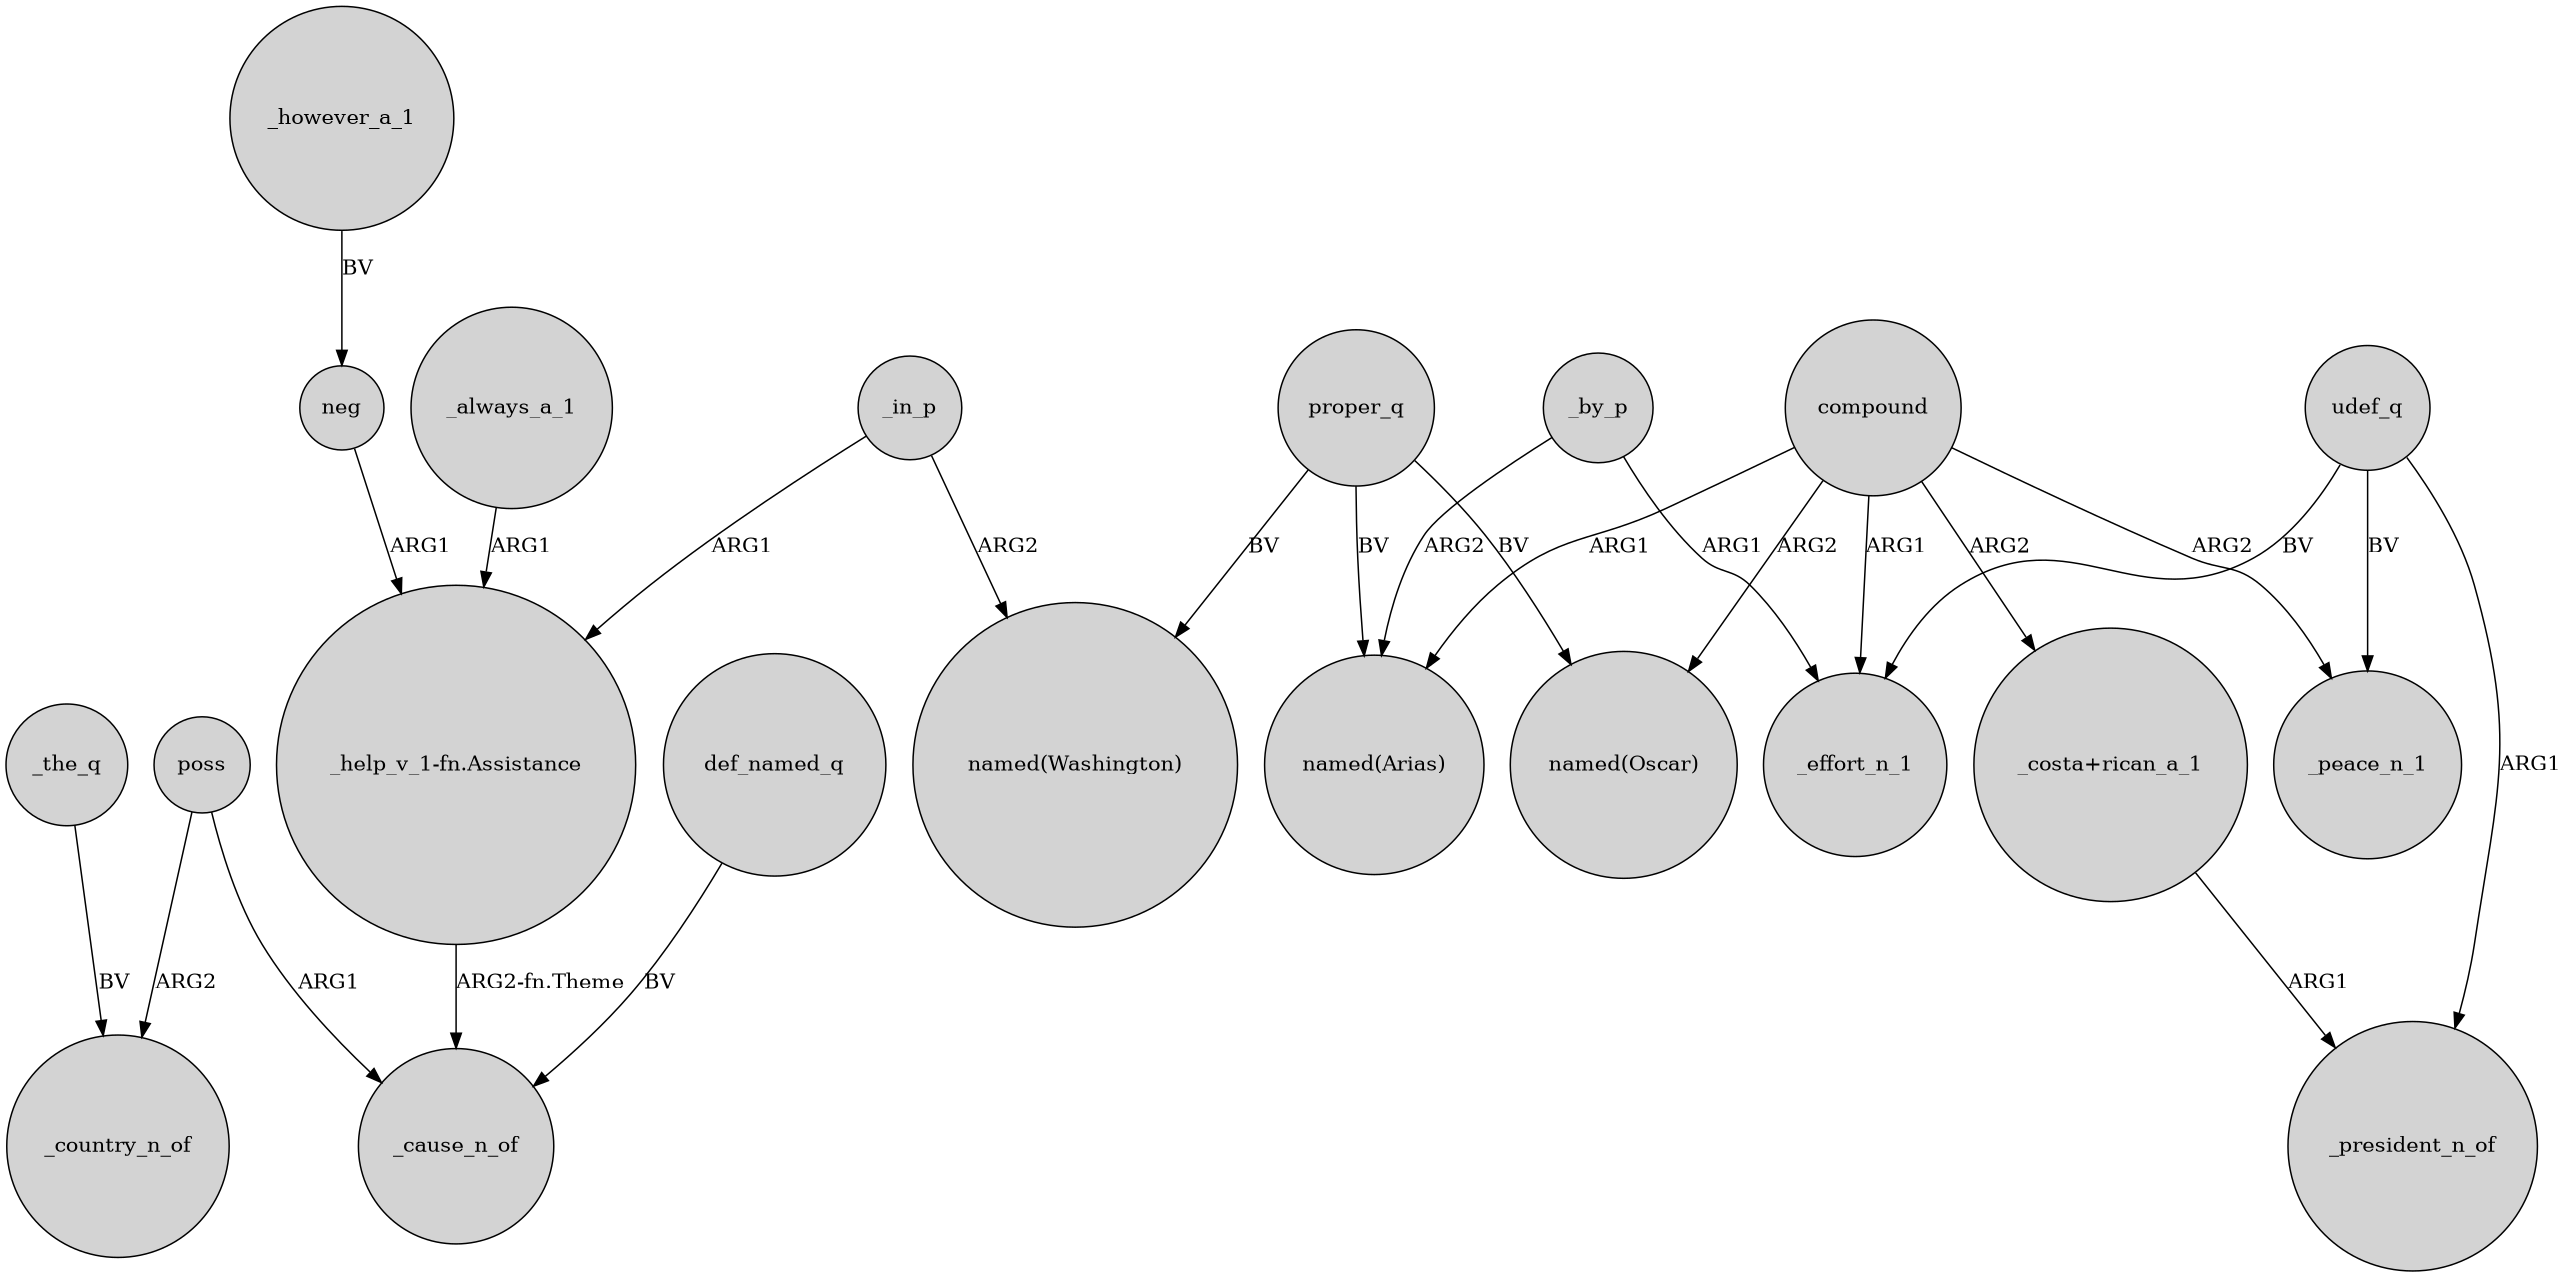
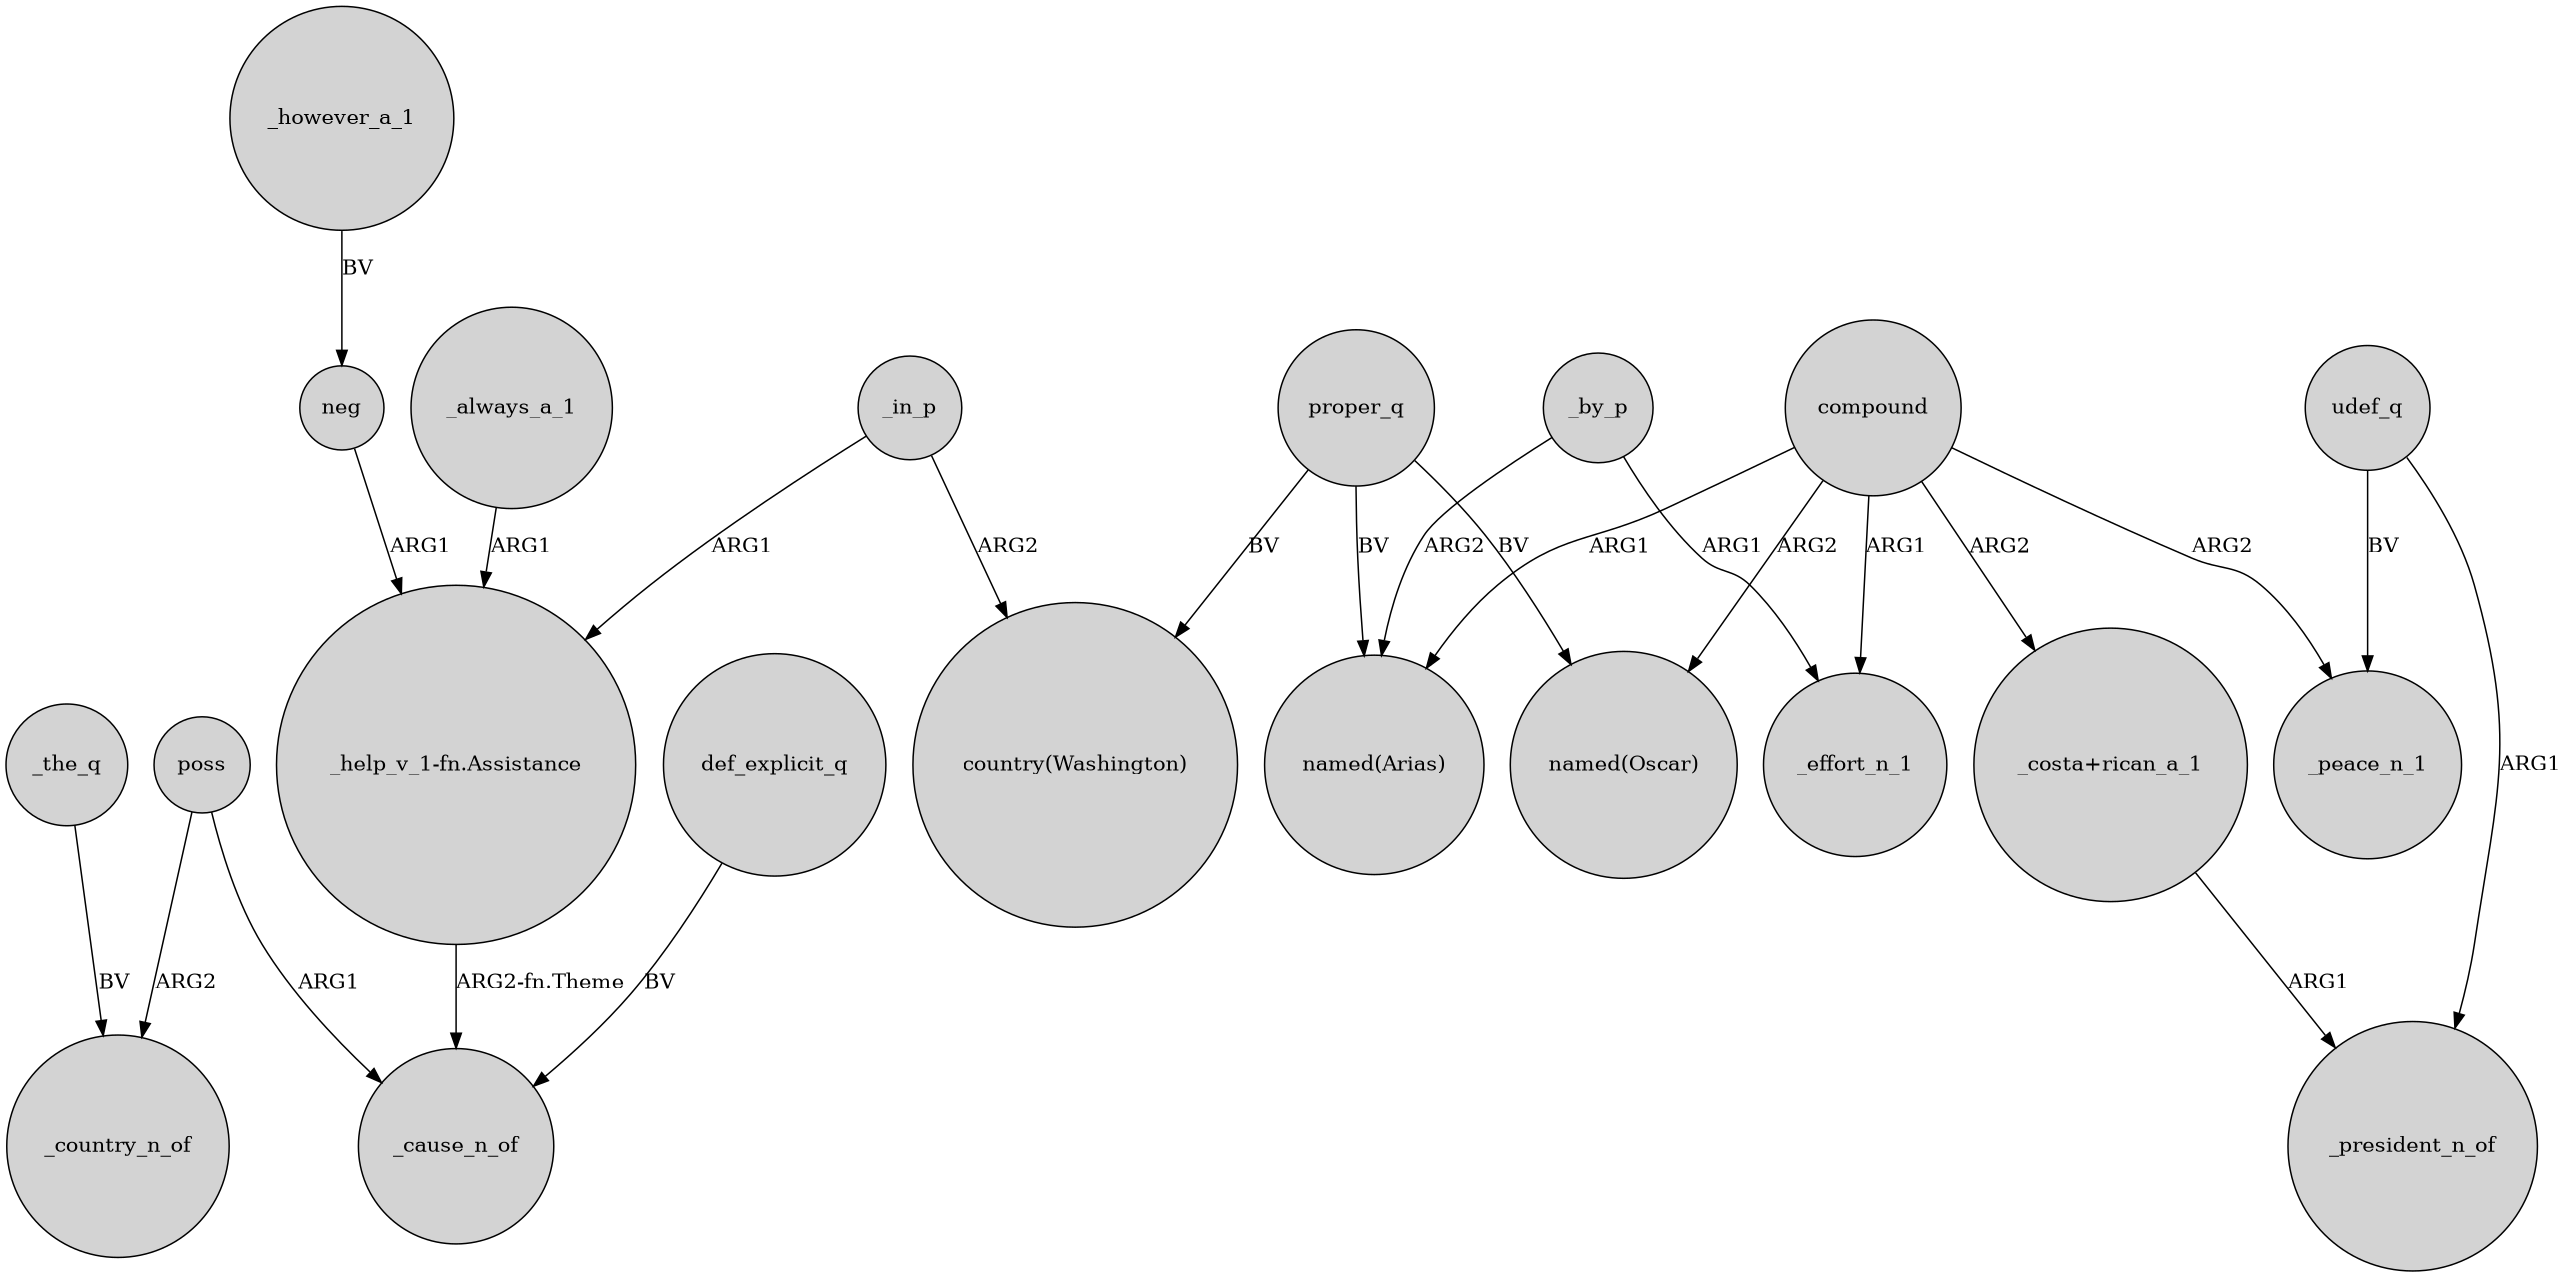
edge "udef_q" -> "_effort_n_1": removed, label "BV"
node "def_named_q": label "def_named_q" -> "def_explicit_q"
node "named(Washington)": label "named(Washington)" -> "country(Washington)"
